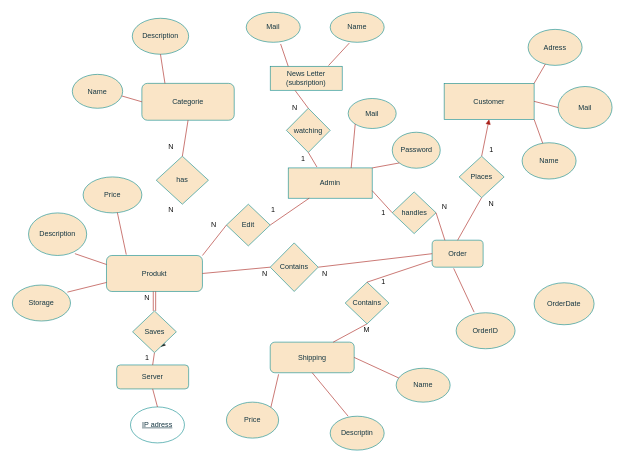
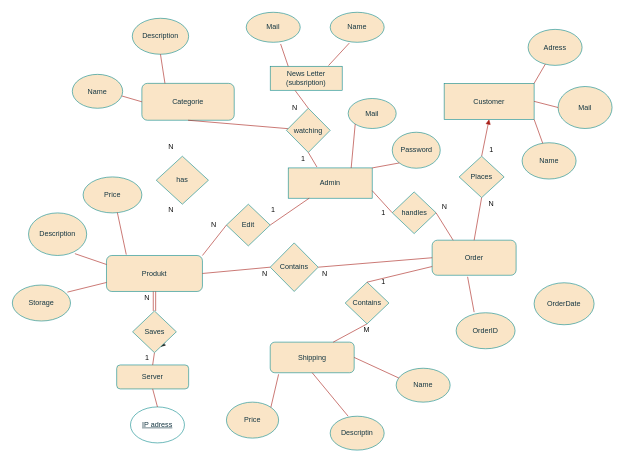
edge "Categorie" -- "has": now "Categorie" -- "watching"
node "Order": size 51x27 -> 84x35
